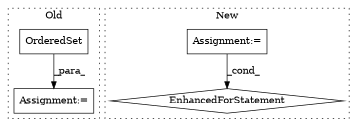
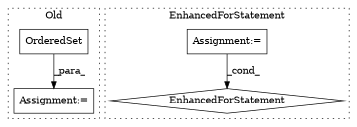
cluster "New": label "New" -> "EnhancedForStatement"
